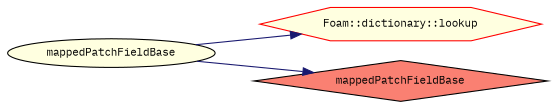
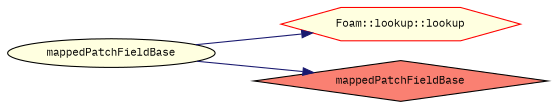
node "Foam::dictionary::lookup": label "Foam::dictionary::lookup" -> "Foam::lookup::lookup"
